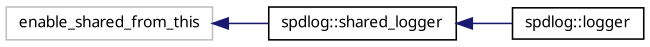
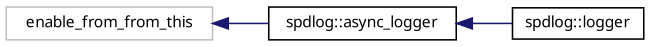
node "enable_shared_from_this": label "enable_shared_from_this" -> "enable_from_from_this"
node "spdlog::shared_logger": label "spdlog::shared_logger" -> "spdlog::async_logger"
